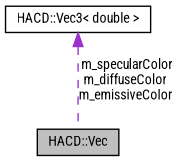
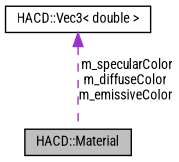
node "HACD::Vec": label "HACD::Vec" -> "HACD::Material"
